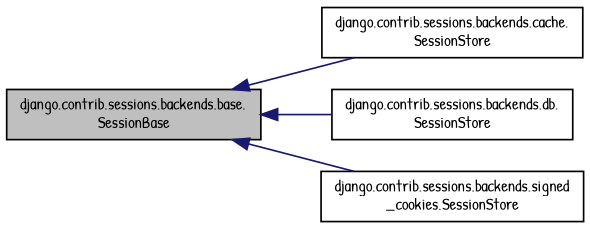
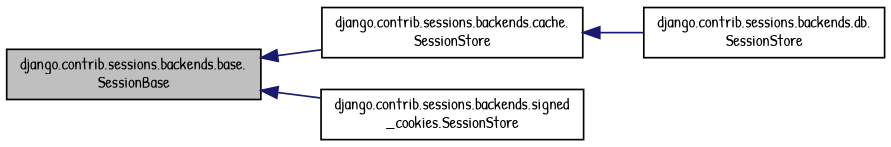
edge "django.contrib.sessions.backends.db. SessionStore" -> "django.contrib.sessions.backends.base. SessionBase": now "django.contrib.sessions.backends.db. SessionStore" -> "django.contrib.sessions.backends.cache. SessionStore"
